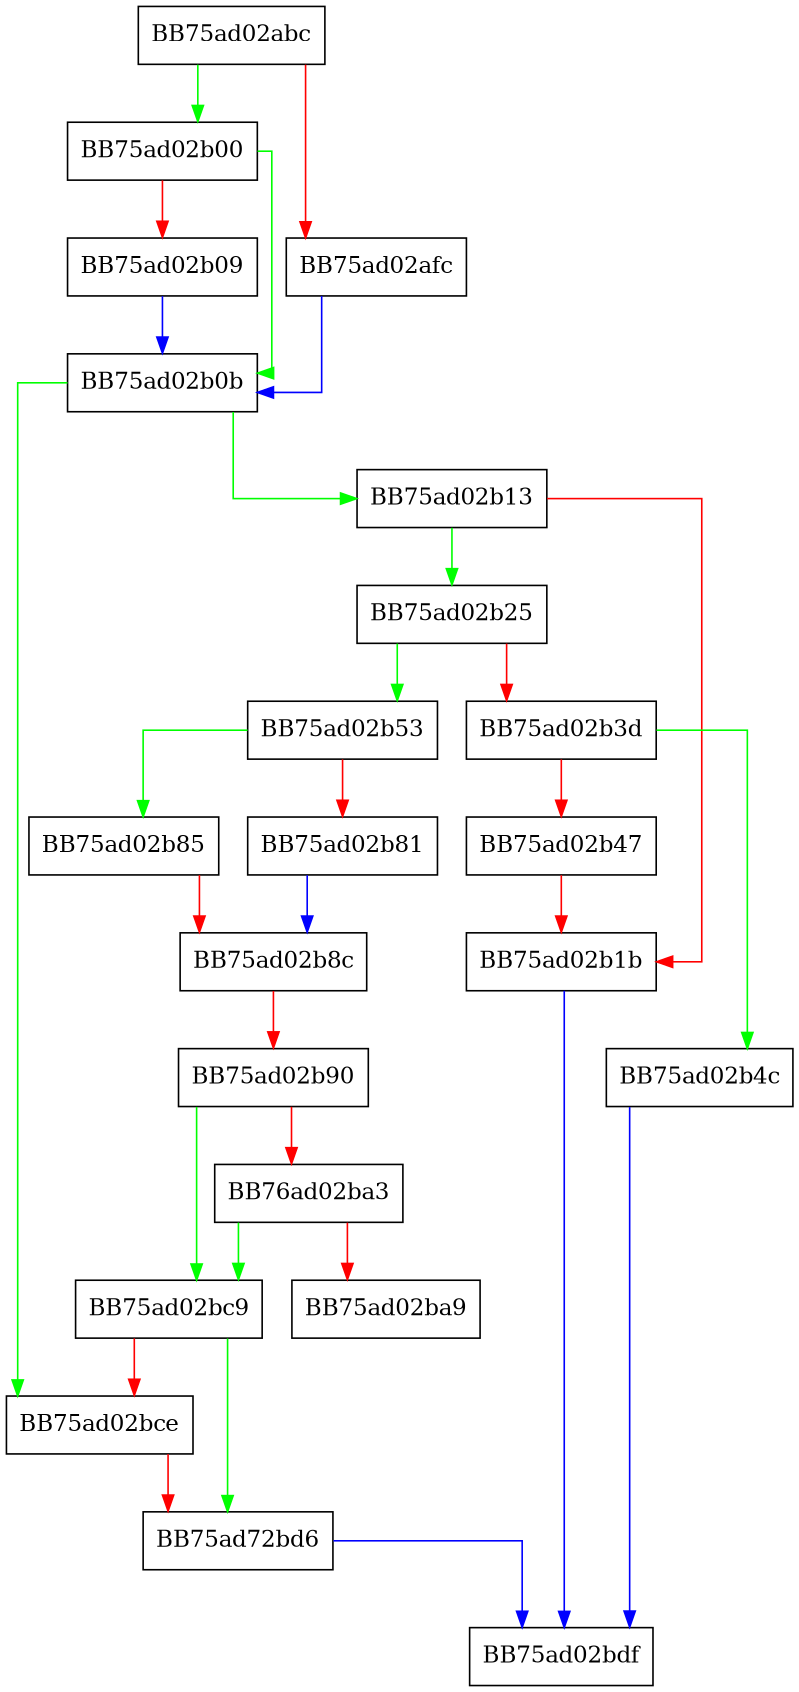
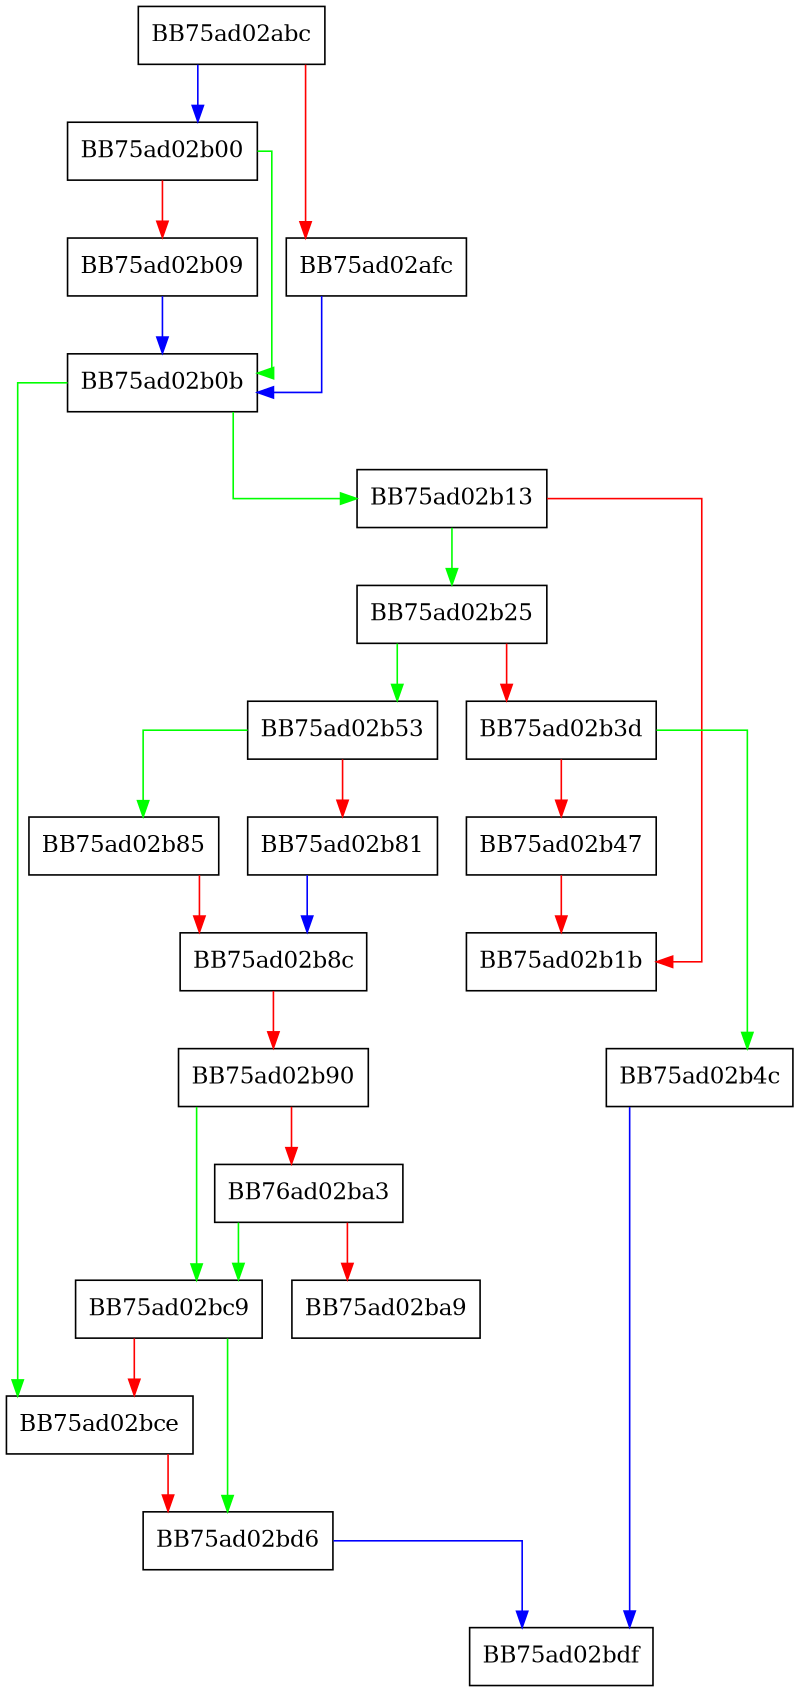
edge "BB75ad02abc" -> "BB75ad02b00": color green -> blue
edge "BB75ad02b1b" -> "BB75ad02bdf": removed
node "BB75ad72bd6": label "BB75ad72bd6" -> "BB75ad02bd6"
